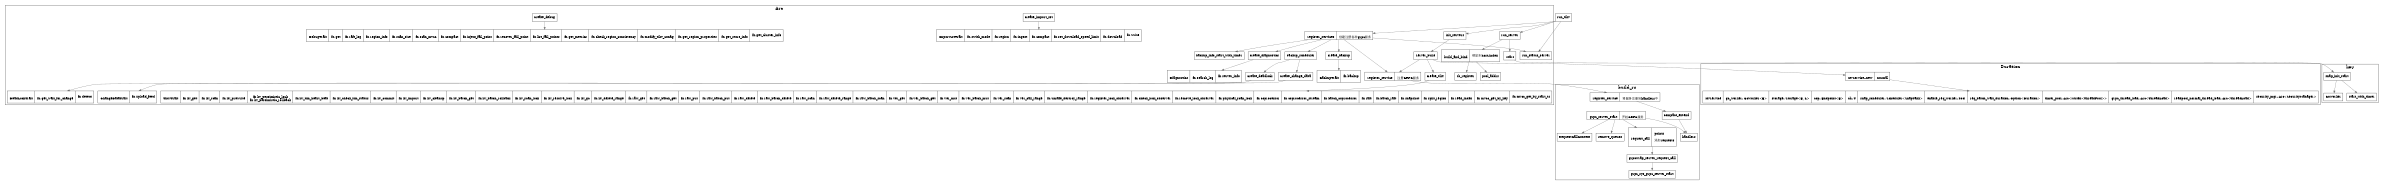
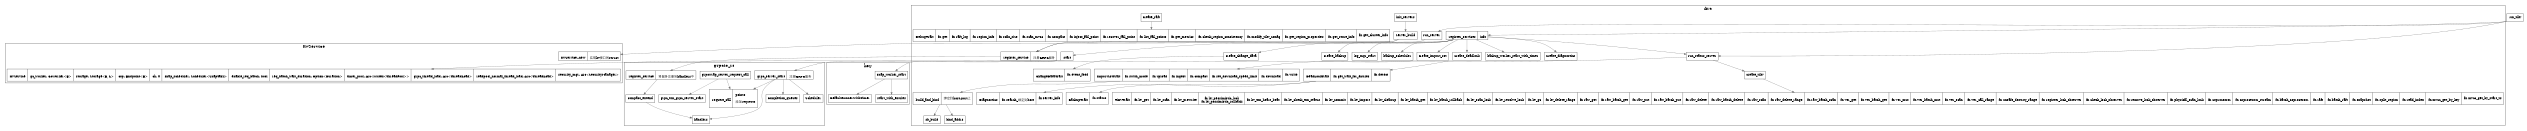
node "create_debug": label "create_debug" -> "create_raft"
edge "run_tikv" -> "init_servers": removed
node "ImportSstTrait": text "fn region" -> "fn upload"
node "register_services": text "创建注册各种grpc服务" -> "info"
edge "run_server" -> "build_and_bind": now "ImportSstTrait" -> "build_and_bind"
edge "register_services" -> "create_import_sst": added
node "backup_info_start_with_timer": label "backup_info_start_with_timer" -> "backup_worker_start_with_timer"
node "log_mgr_start": added
node "build_and_bind": text "绑定到host:index" -> "绑定到host:port上"
edge "start" -> "grpc_server_start": added
edge "backup_scheduler" -> "create_deadlock": now "register_services" -> "create_deadlock"
edge "create_backup" -> "BackupTrait": now "DeadLockTrait" -> "BackupTrait"
edge "create_diagnostics" -> "Diagnostics": now "DeadLockTrait" -> "Diagnostics"
edge "backup_scheduler" -> "create_change_data": now "register_services" -> "create_change_data"
edge "Server_build" -> "create_tikv": now "run_status_server" -> "create_tikv"
cluster "Duration": label "Duration" -> "KvService"
node "BackupTrait": text "fn backup" -> "fn status"
node "sb_register": label "sb_register" -> "sb_build"
node "pool_addrs": label "pool_addrs" -> "bind_addrs"
node "snap_init_start": label "snap_init_start" -> "snap_worker_start"
node "Diagnostics": text "fn search_log" -> "fn search_绑定到host"
node "KvService::new": text "normal" -> "实现kv接口的struct"
edge "KvService::new" -> "KvService": now "run_status_server" -> "KvService"
cluster "build_rs": label "build_rs" -> "grpcio_rs"
node "ChangeDataTrait": text "fn upload_feed" -> "fn event_feed"
node "GcWorker": label "GcWorker" -> "DefaultRunnerWithTimer"
node "start_with_timer": label "start_with_timer" -> "start_with_entries"
node "DeadLockTrait": text "fn get_wait_for_change" -> "fn get_wait_for_entries"
node "KvService": text "enable_req_worker: bool" -> "enable_req_batch: bool"
node "grpc_server_start": text "开始GRPC服务" -> "注册GRPC服务"
node "RequestCallContext": label "RequestCallContext" -> "Scheduler"
node "remove_queues": label "remove_queues" -> "completion_queues"
edge "request_call" -> "grpcwrap_server_request_call": reversed
node "grpc_sys_grpc_server_start": label "grpc_sys_grpc_server_start" -> "grpc_txn_grpc_server_start"
